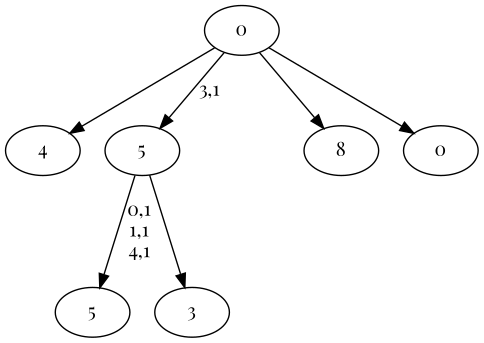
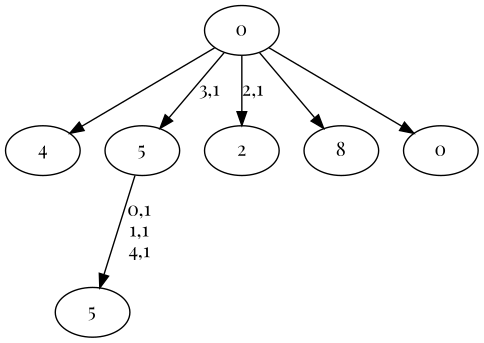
node "2": added
node "3": removed
